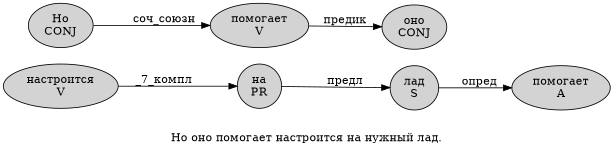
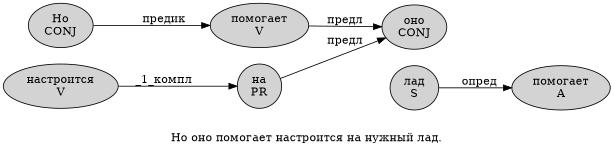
edge "Но CONJ" -> "помогает V": label "соч_союзн" -> "предик"
edge "помогает V" -> "оно CONJ": label "предик" -> "предл"
edge "настроится V" -> "на PR": label "_7_компл" -> "_1_компл"
edge "на PR" -> "лад S": now "на PR" -> "оно CONJ"
